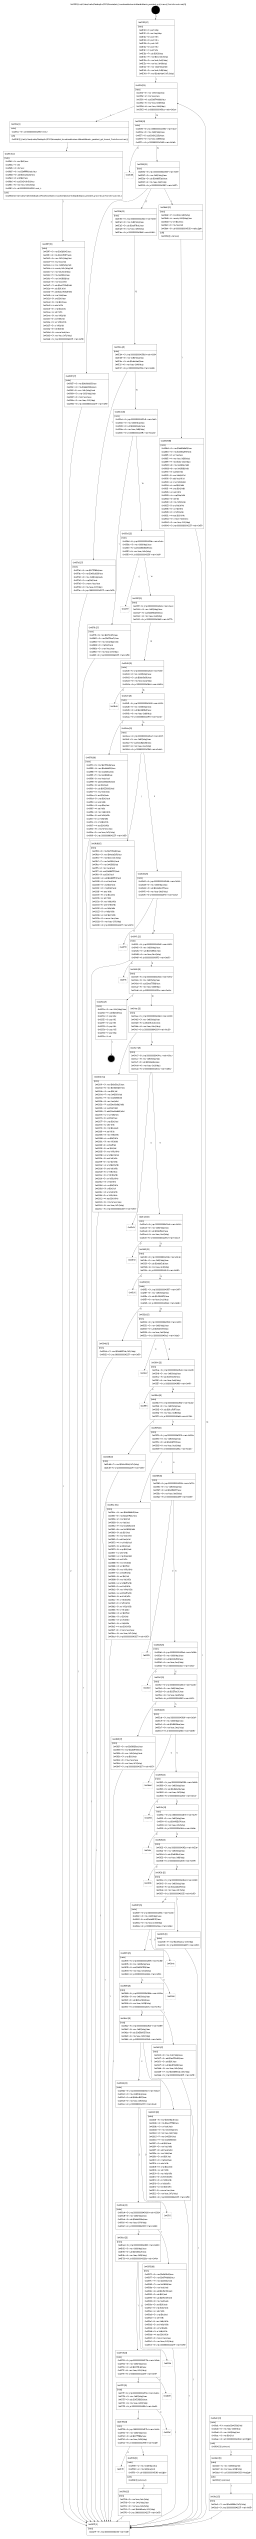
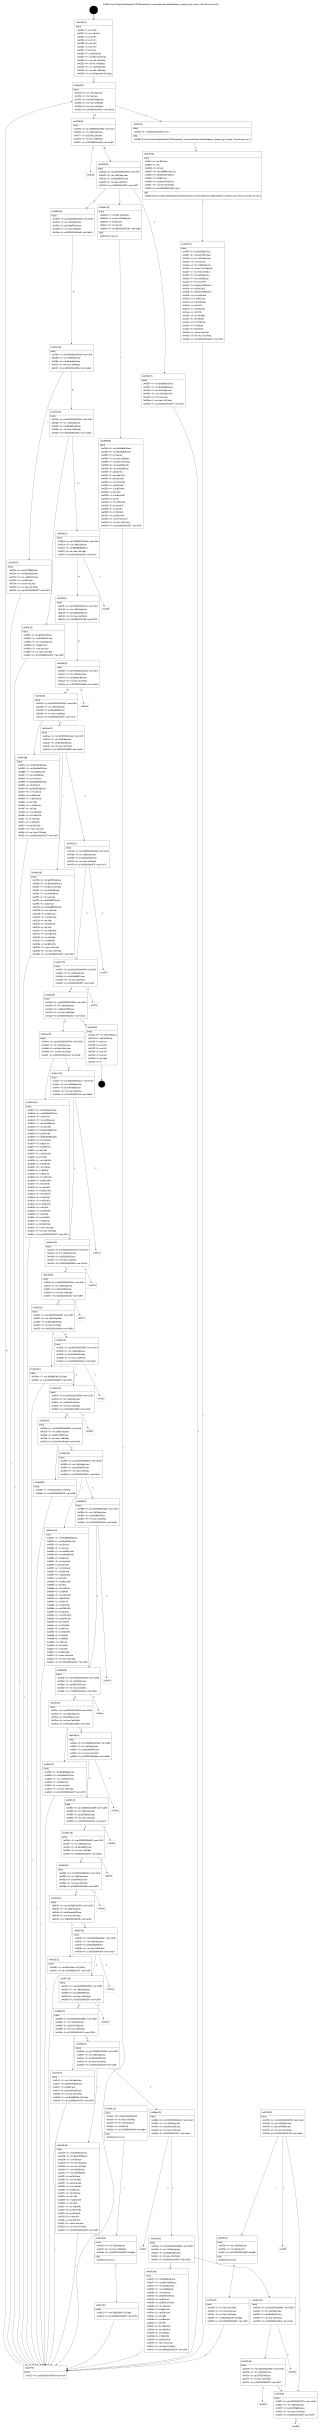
edge "0x40147c [25]" -> "0x402271 [5]": now "0x401fd6 [95]" -> "0x402271 [5]"
edge "0x40171f [25]" -> "0x401738 [25]": reversed
